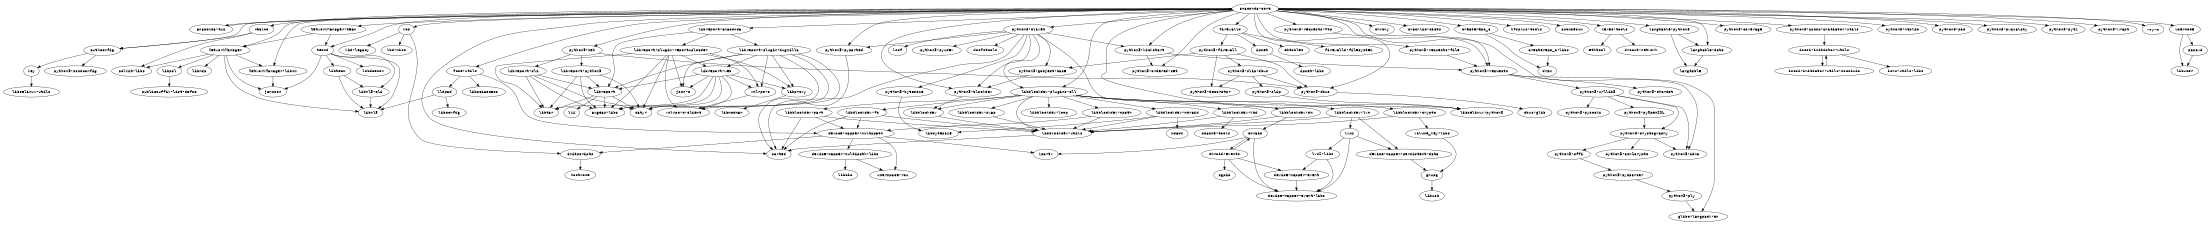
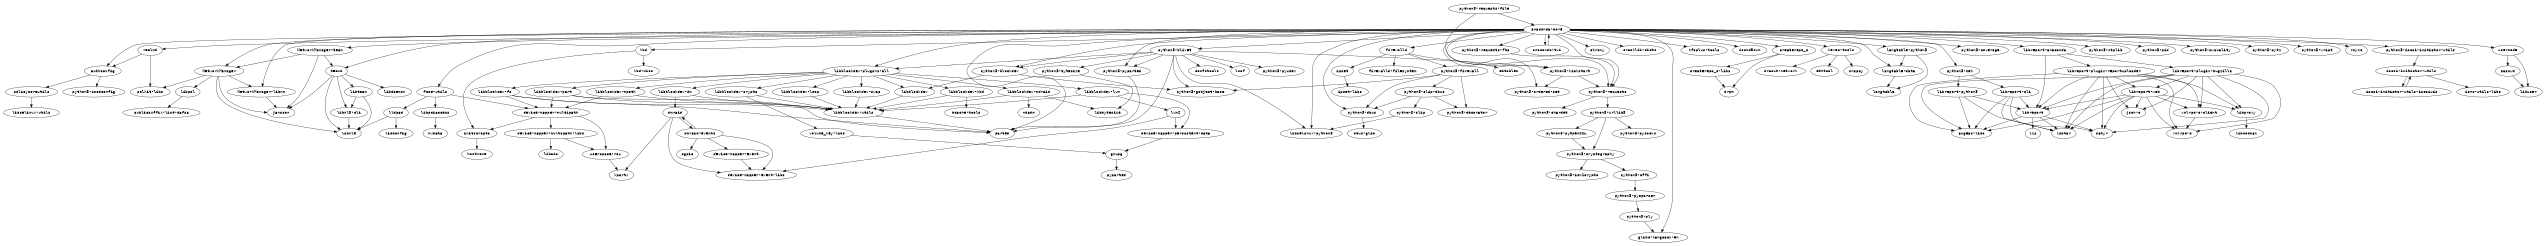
edge "anaconda-core" -> "python3-requests-file": reversed
node "kbd-legacy": removed
node "key": label "key" -> "policycoreutils"
node "libndp": removed
node "snappy": added
edge "python3-meh" -> "python3-dbus": removed
edge "python3-gobject-base" -> "python3-blockdev": reversed
edge "NetworkManager-team" -> "jansson": added
edge "libreport-python3" -> "satyr": removed
edge "libreport-plugin-reportuploader" -> "libreport": added
edge "libreport-plugin-bugzilla" -> "libtar": added
edge "xmlrpc-c" -> "xmlrpc-c-client": reversed
edge "libblockdev-plugins-all" -> "libblockdev-utils": now "libblockdev-loop" -> "libblockdev-utils"
node "hwdata": added
edge "device-mapper-multipath" -> "kpartx": now "userspace-rcu" -> "kpartx"
node "lvm2-libs": removed
node "python3-idna": removed
node "libusb": label "libusb" -> "pyparted"
